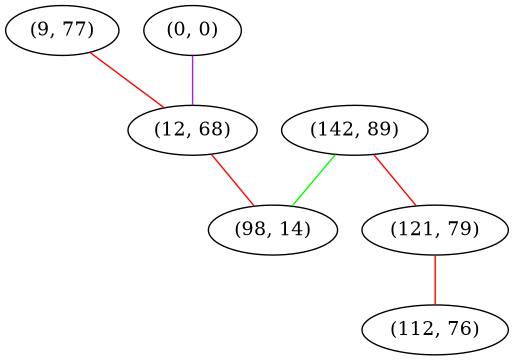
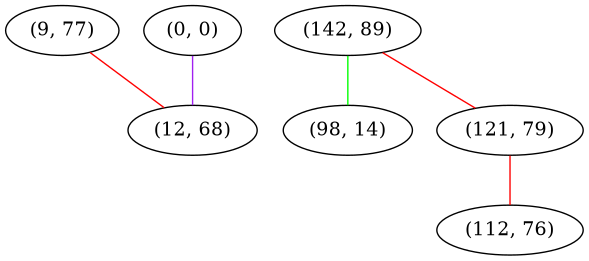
edge "(12, 68)" -- "(98, 14)": removed
